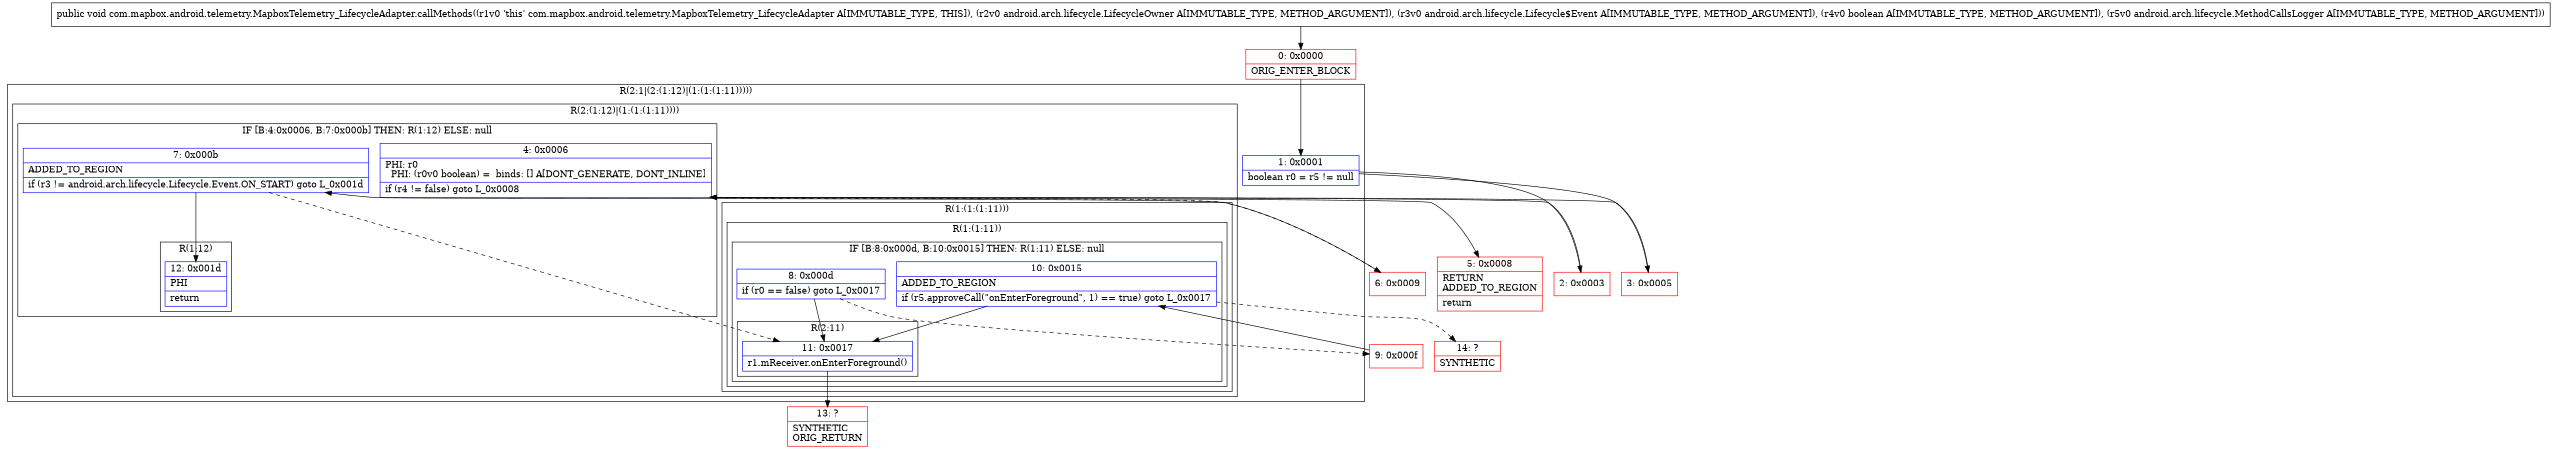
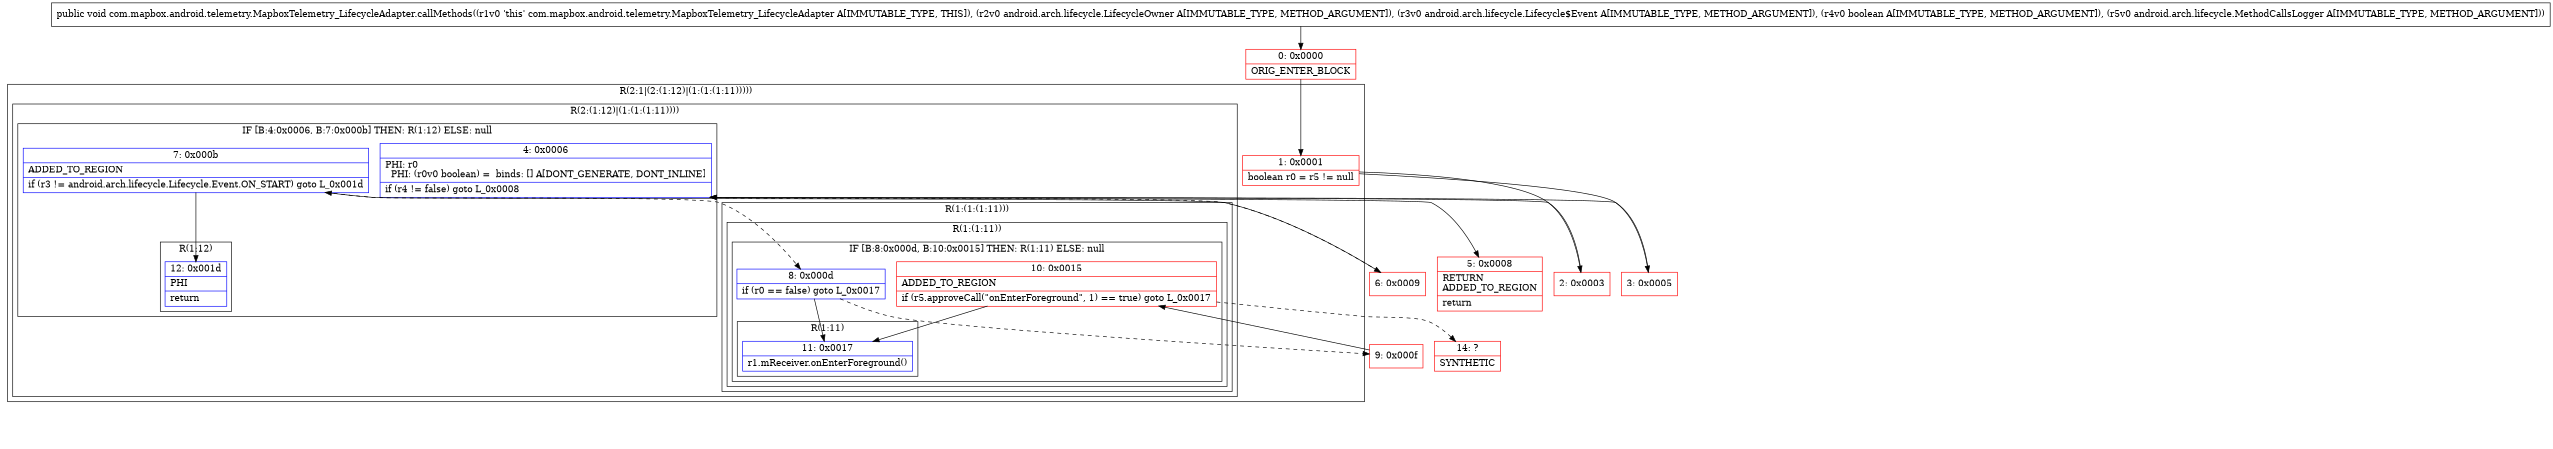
node "1: 0x0001": color blue -> red
edge "7: 0x000b" -> "11: 0x0017": now "7: 0x000b" -> "8: 0x000d"
node "10: 0x0015": color blue -> red
cluster "R(2:11)": label "R(2:11)" -> "R(1:11)"
node "13: ?": removed
